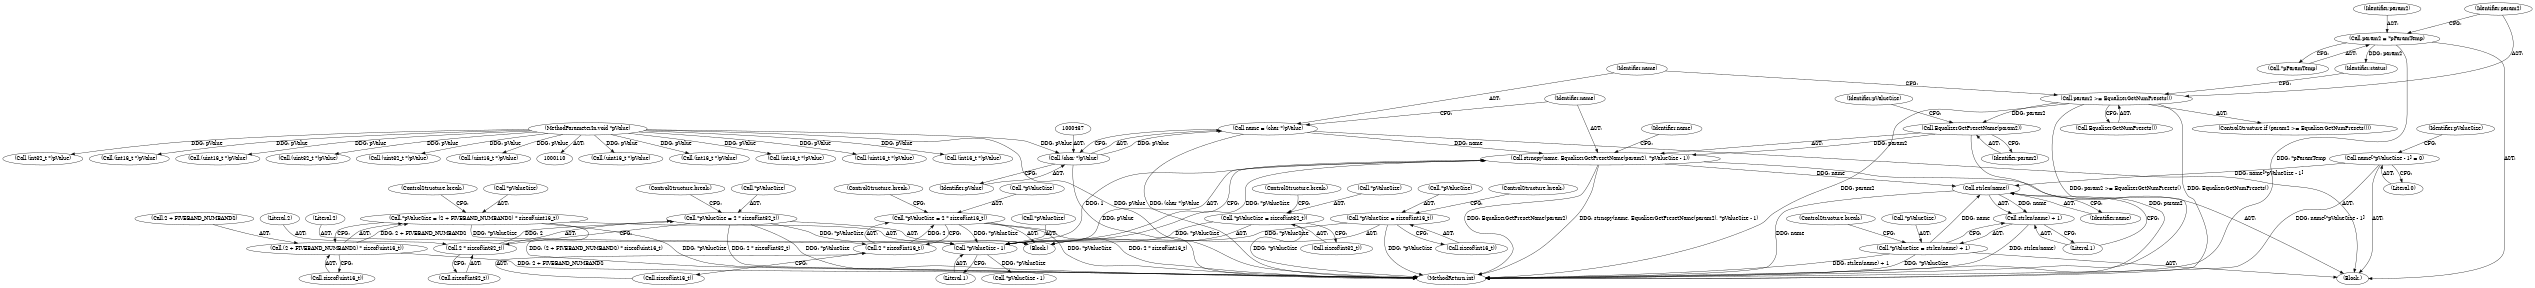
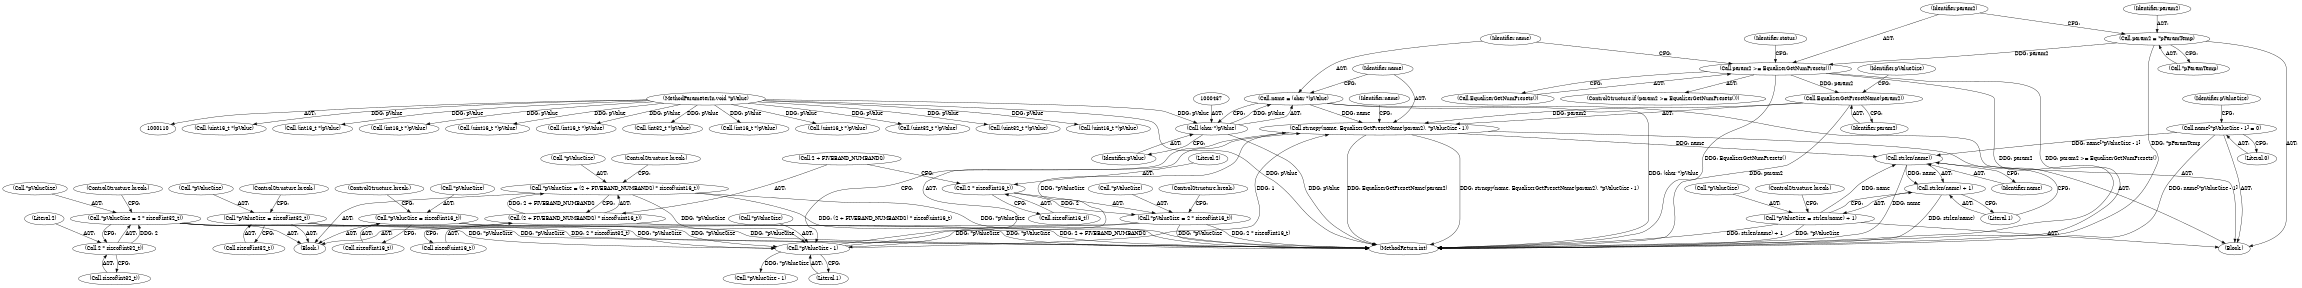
edge "(Call,param2 = *pParamTemp)" -> "(Identifier,status)": now "(Call,param2 = *pParamTemp)" -> "(Call,param2 >= EqualizerGetNumPresets())"
edge "(Call,*pValueSize = 2 * sizeof(int16_t))" -> "(Call,2 * sizeof(int16_t))": now "(Call,2 + FIVEBAND_NUMBANDS)" -> "(Call,2 * sizeof(int16_t))"
